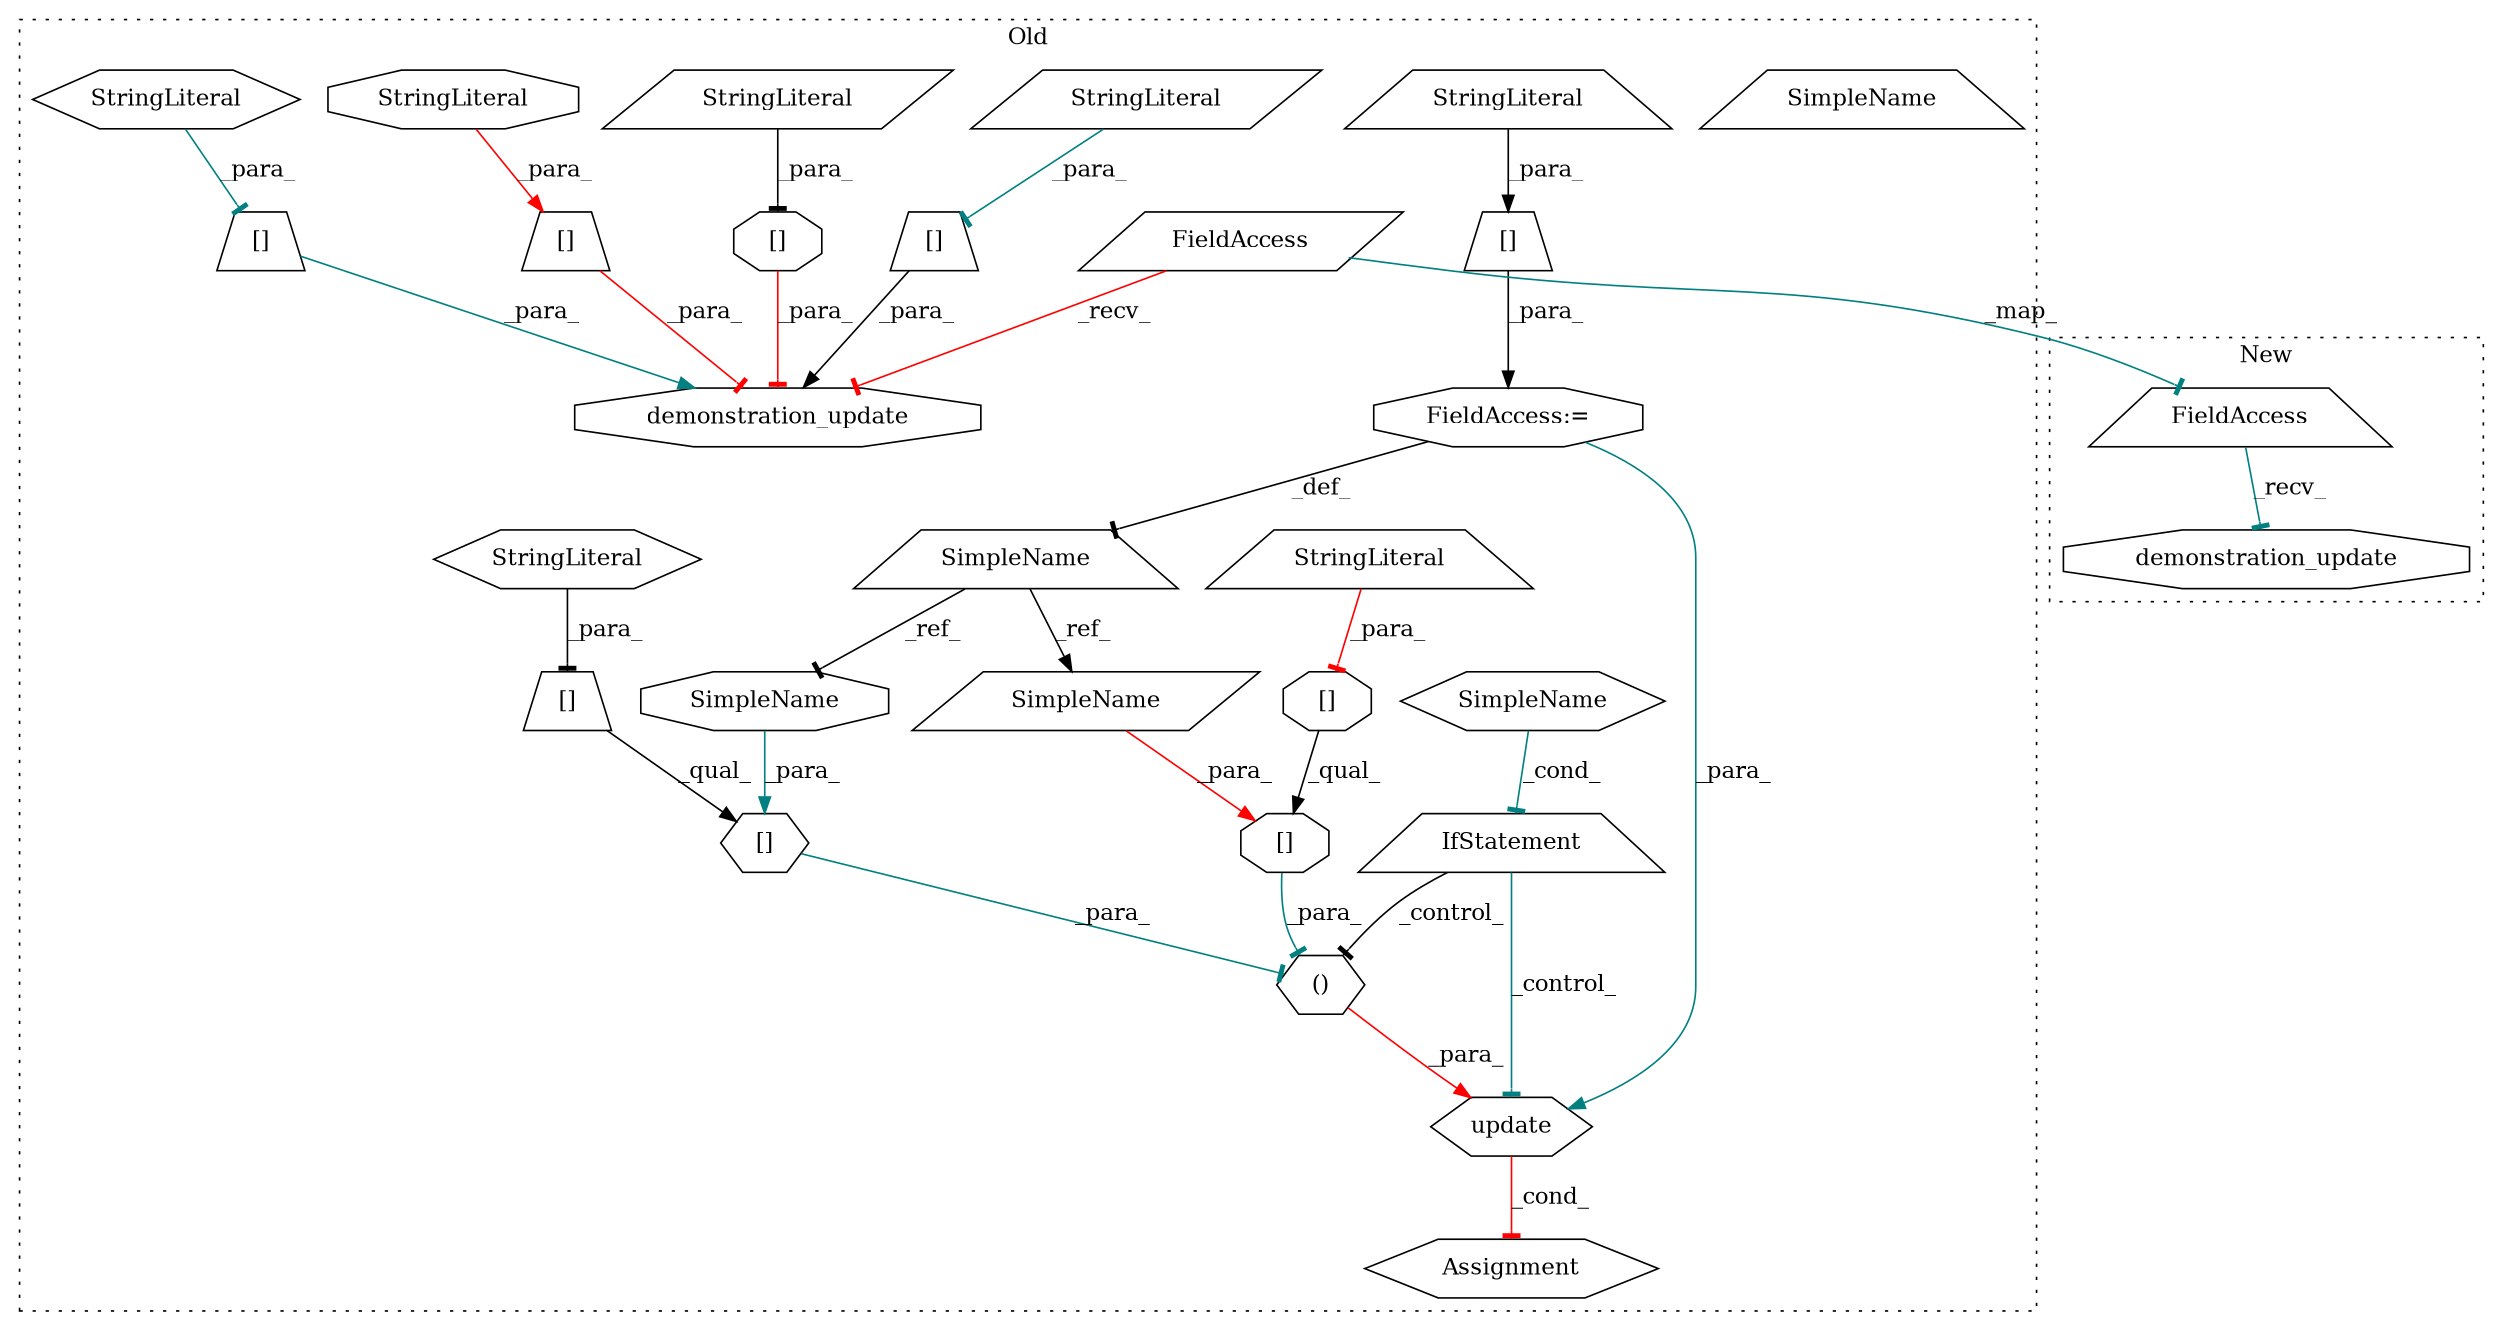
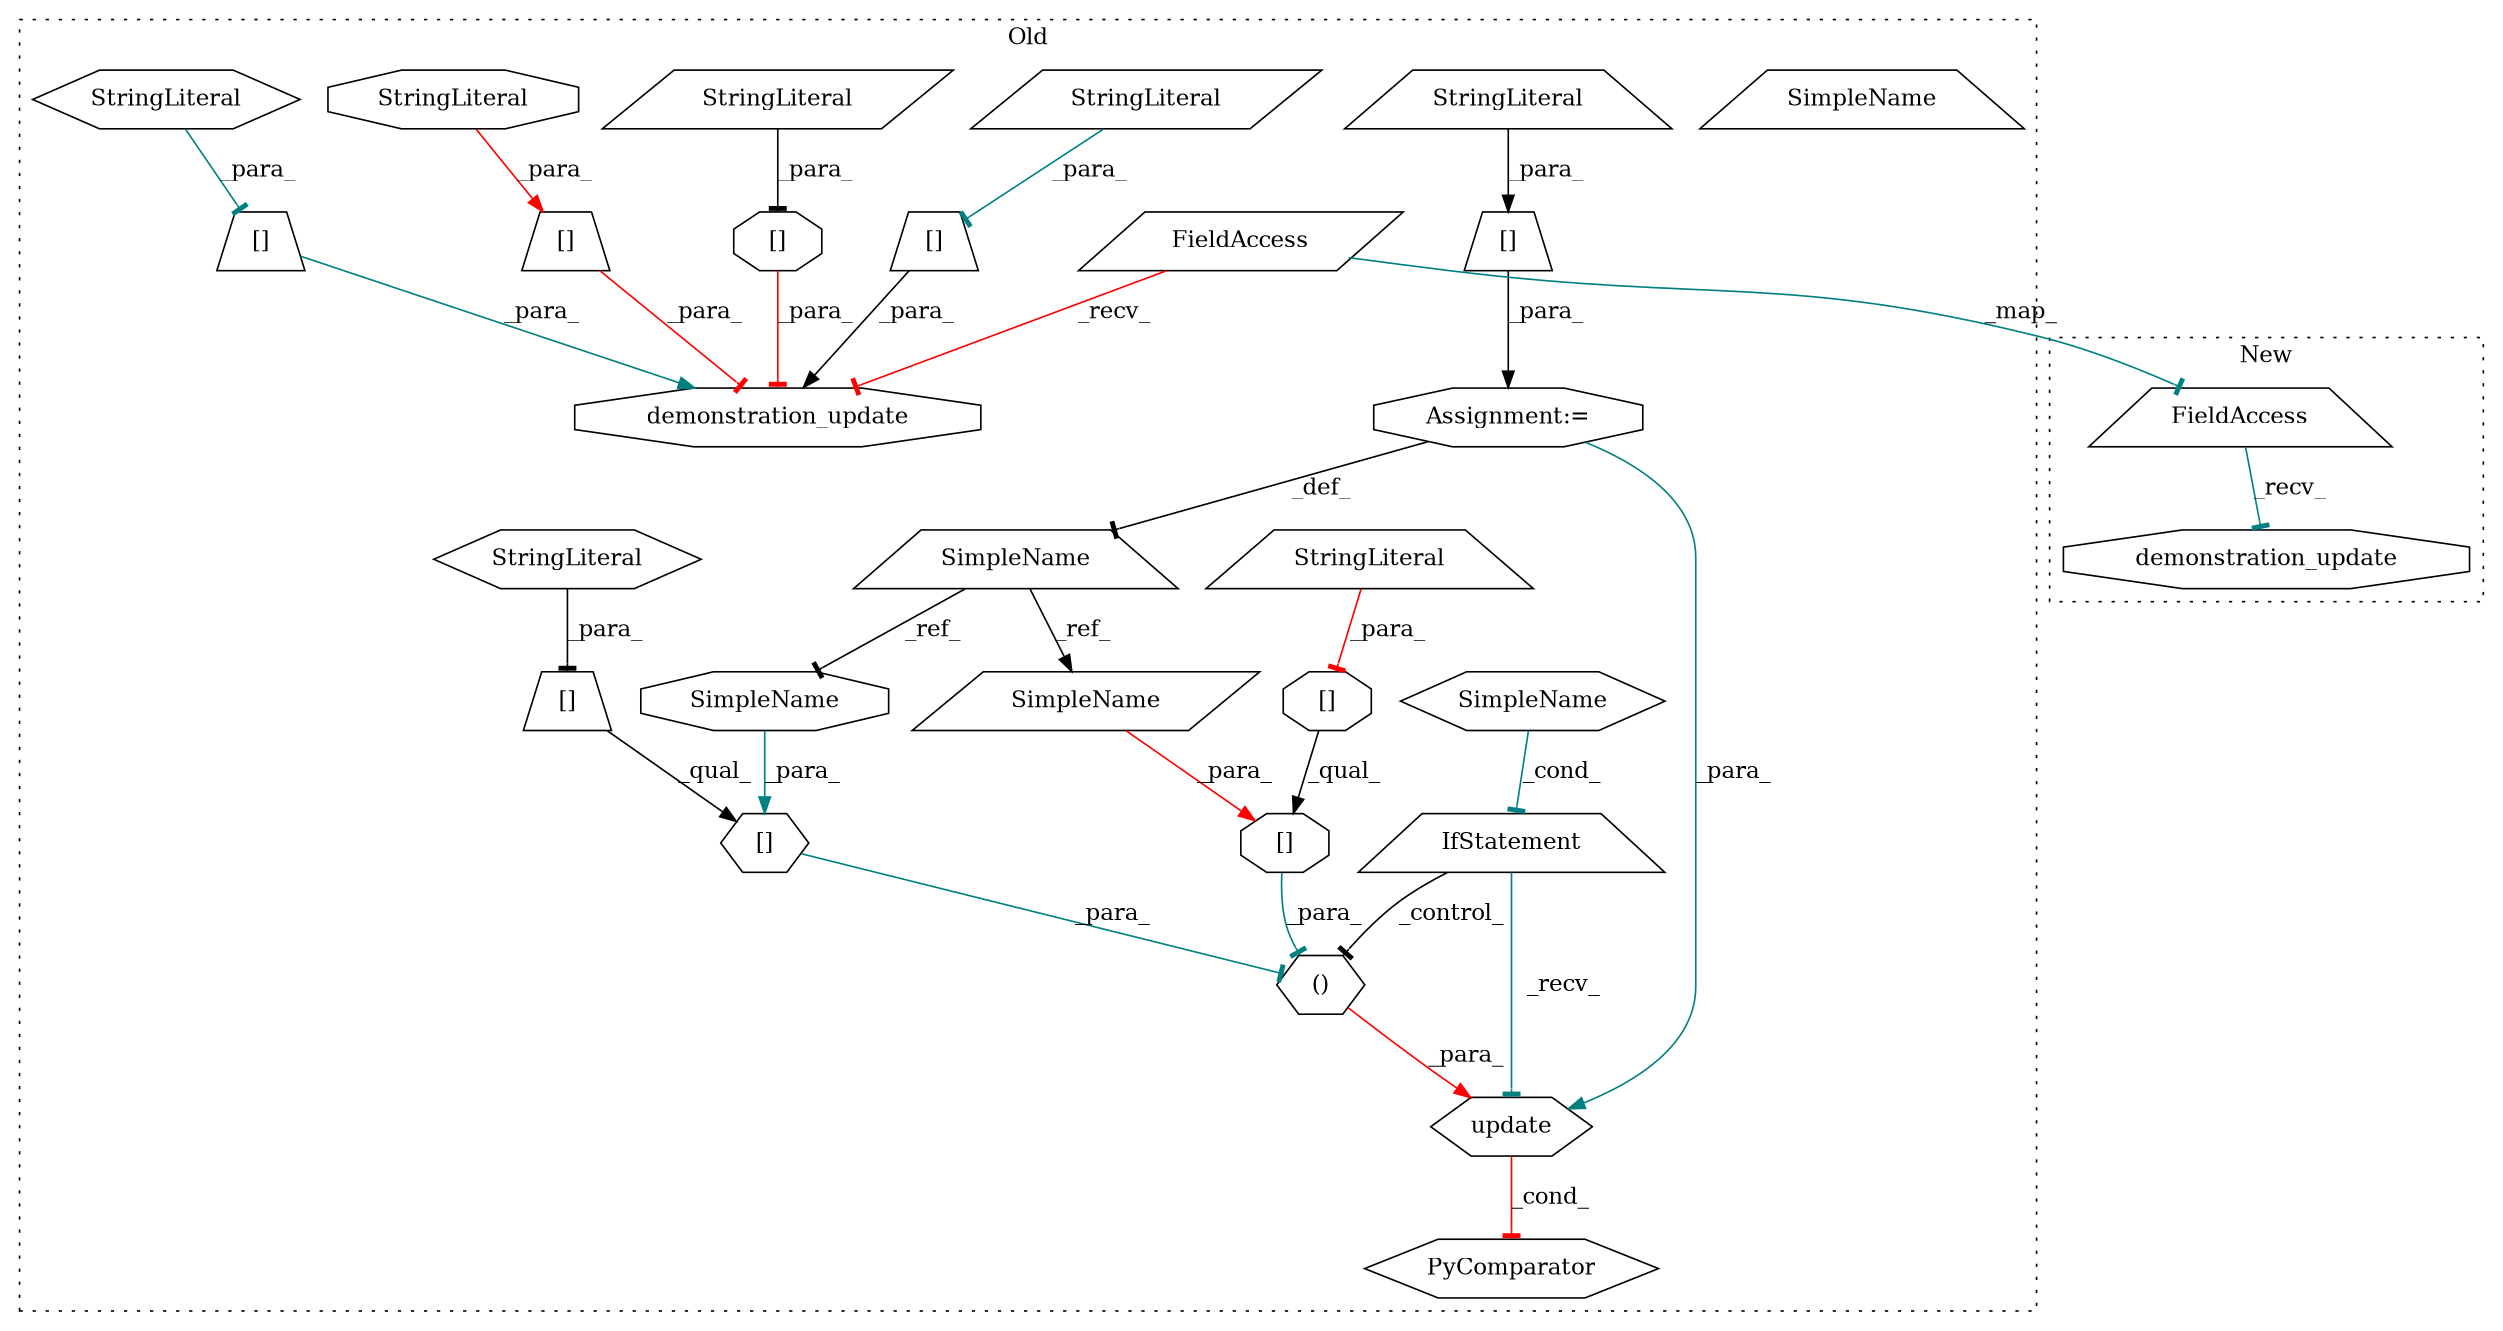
node "FieldAccess:=": label "FieldAccess:=" -> "Assignment:="
edge "IfStatement" -> "update": label "_control_" -> "_recv_"
node "Assignment": label "Assignment" -> "PyComparator"
